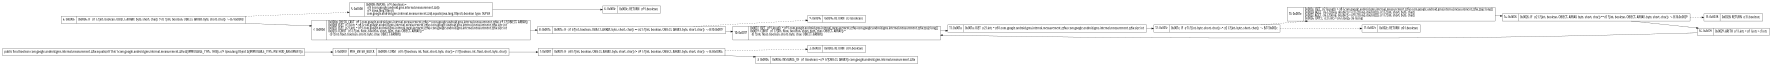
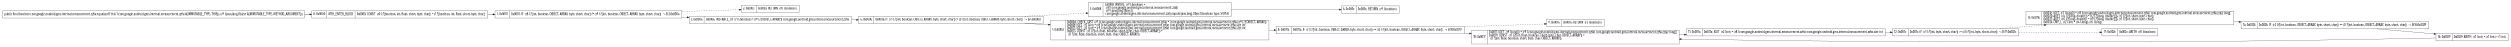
node "15: 0x0028": removed
edge "3: 0x0004" -> "4: 0x0006": added
node "17: 0x002c": text "0x002c: RETURN  (r0 I:boolean)" -> "0x002c: ARITH  (r0 I:boolean)"
